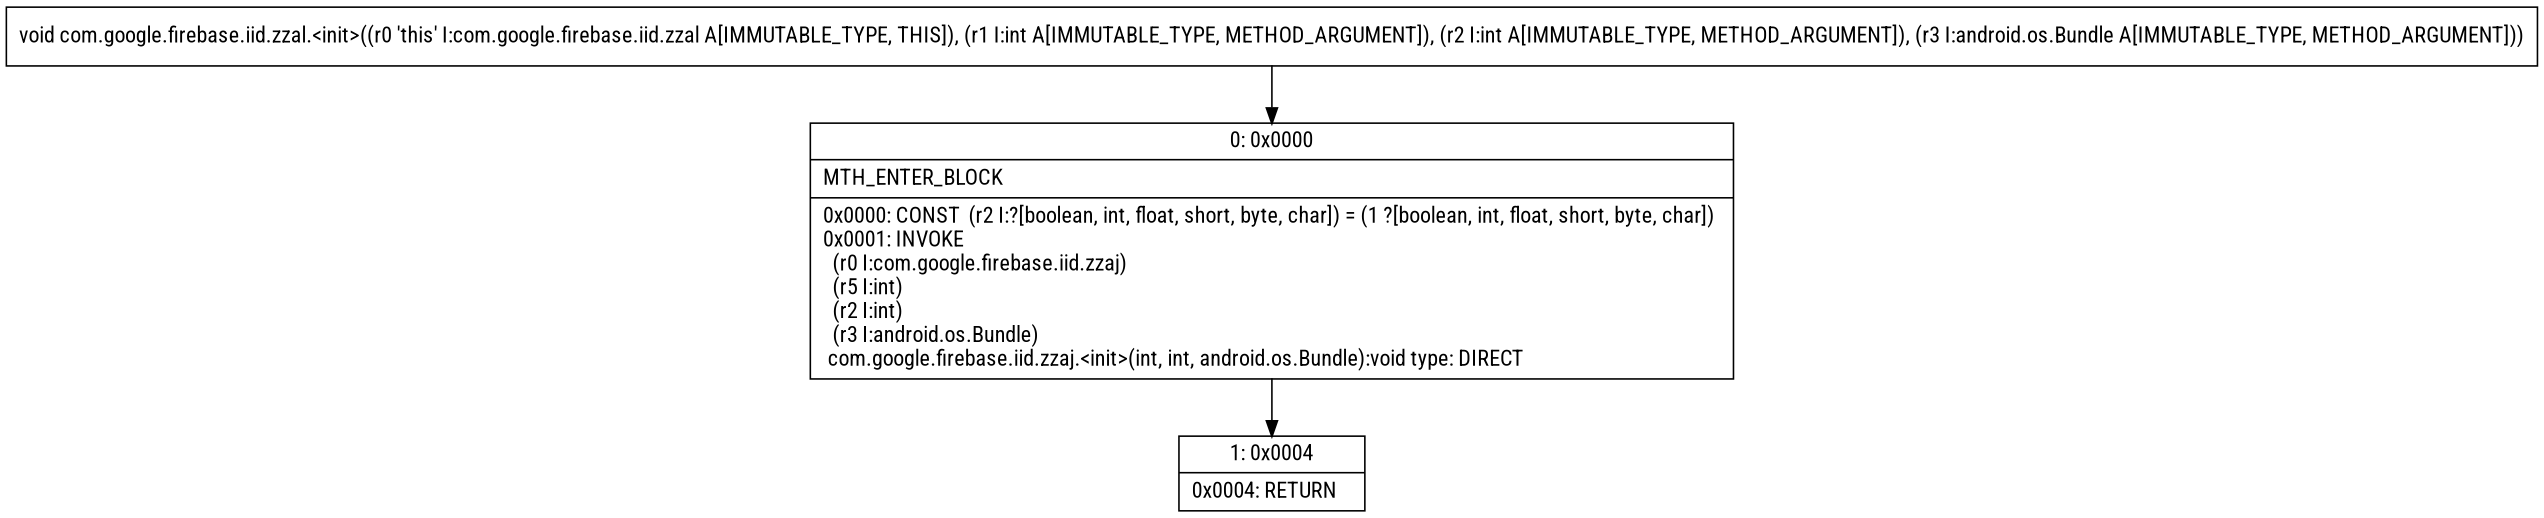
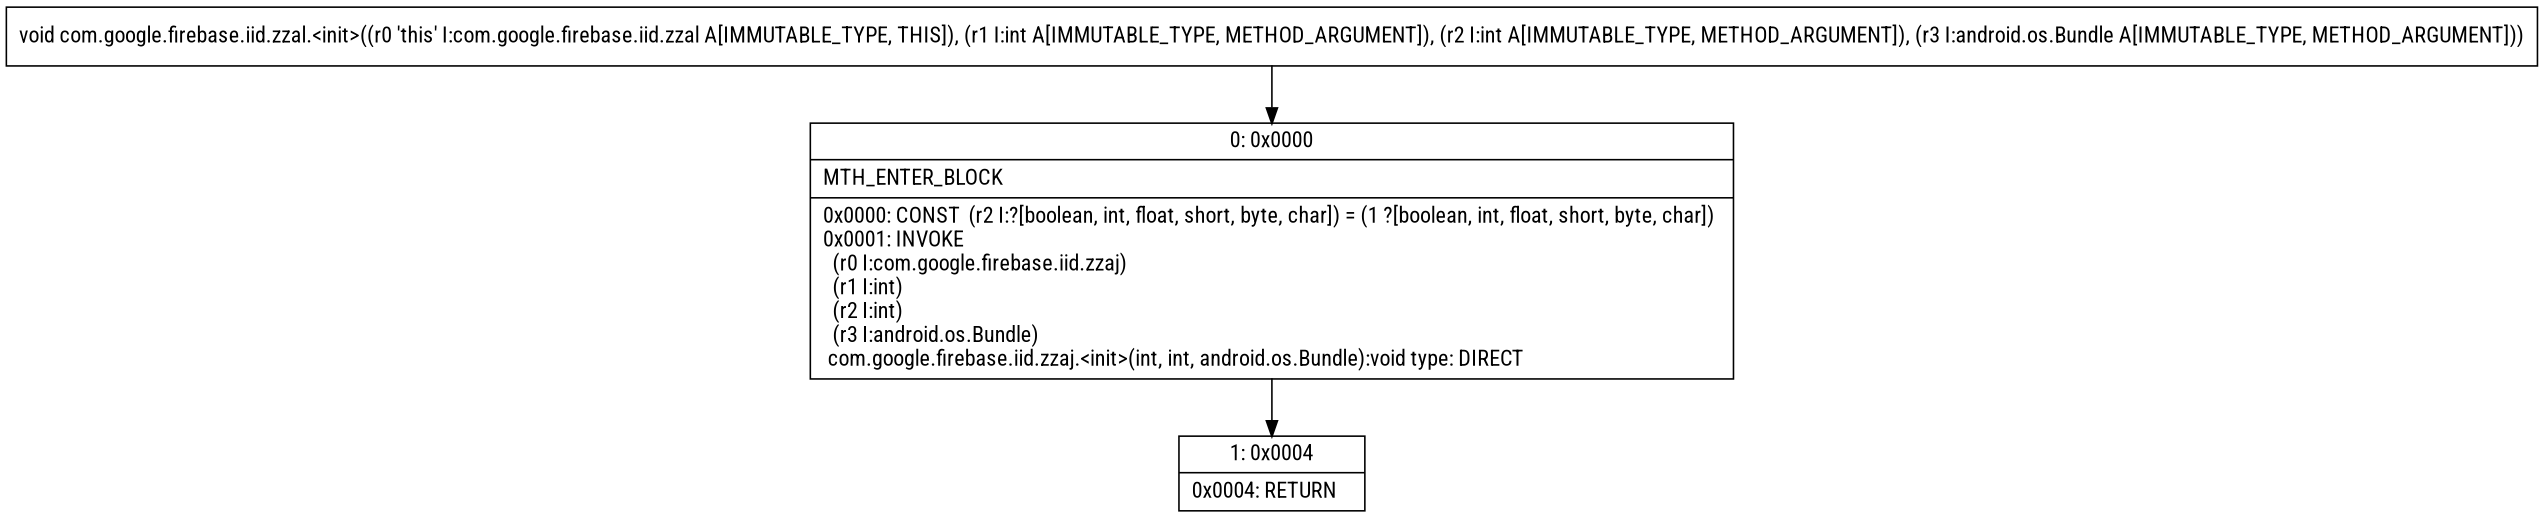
node "0: 0x0000": text "(r5 I:int)" -> "(r1 I:int)"
